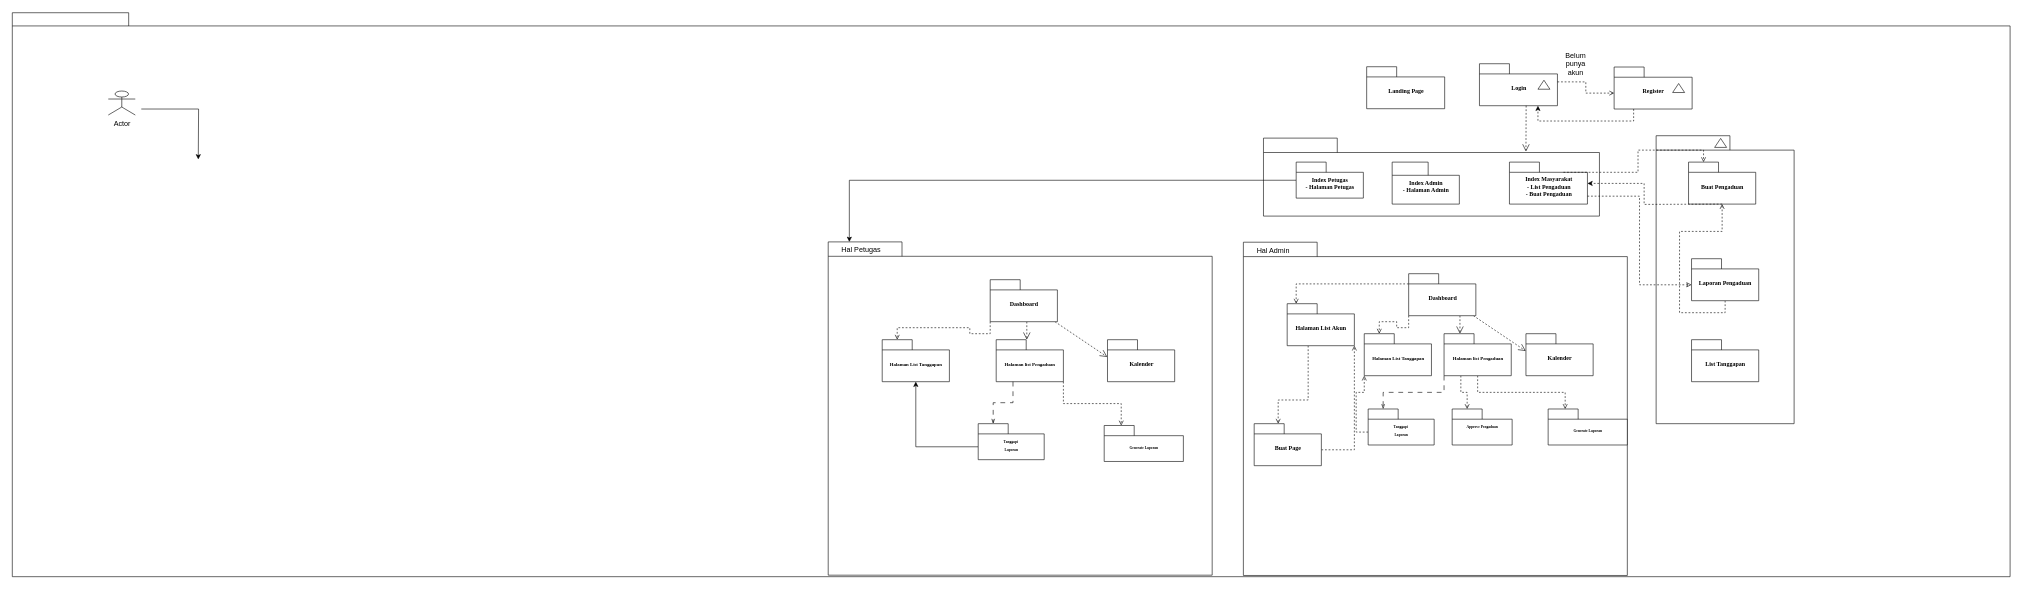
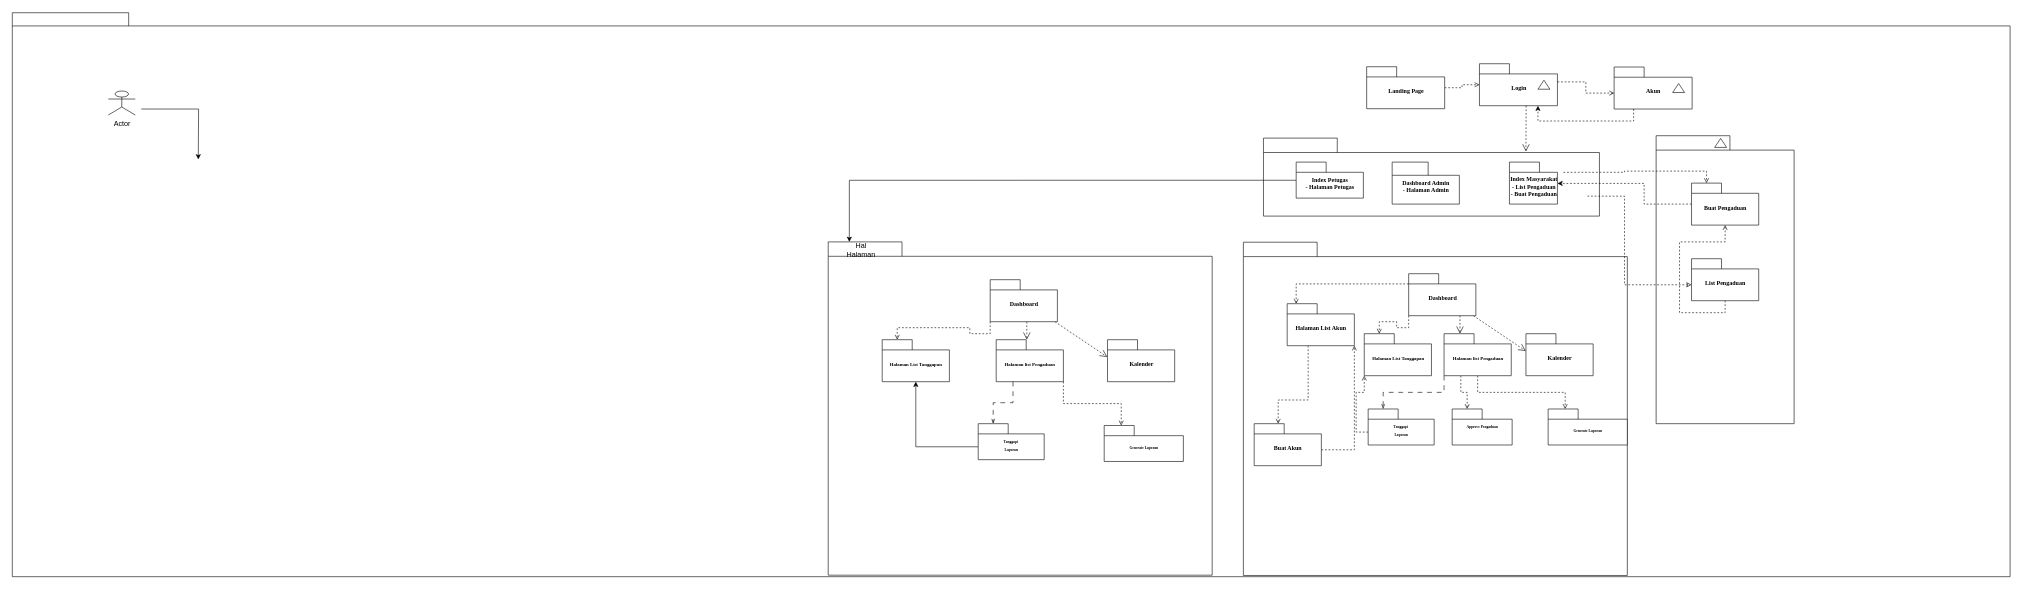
node "Belum punya akun": removed
edge "Landing Page" -> "Login": added
node "Register": label "Register" -> "Akun"
node "Index Masyarakat - List Pengaduan - Buat Pengaduan": size 78x42 -> 48x42
node "Buat Pengaduan": moved (1722, 183) -> (1725, 204)
node "Index Admin - Halaman Admin": label "Index Admin - Halaman Admin" -> "Dashboard Admin - Halaman Admin"
node "Hal Petugas": label "Hal Petugas" -> "Hal Halaman"
node "Hal Admin": removed
node "Laporan Pengaduan": label "Laporan Pengaduan" -> "List Pengaduan"
node "List Tanggapan": removed
node "Buat Page": label "Buat Page" -> "Buat Akun"
